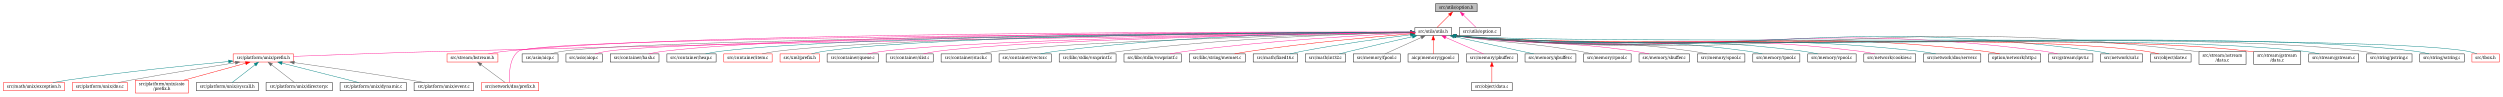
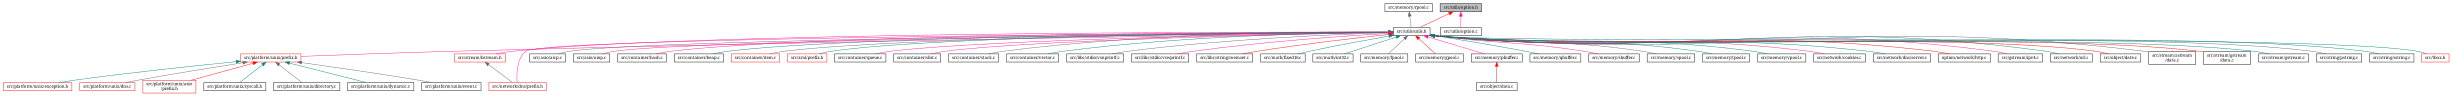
edge "src/memory/rpool.c" -> "src/utils/utils.h": reversed
node "aicp/memory/gpool.c": label "aicp/memory/gpool.c" -> "src/memory/gpool.c"
node "src/math/unix/exception.h": label "src/math/unix/exception.h" -> "src/platform/unix/exception.h"
